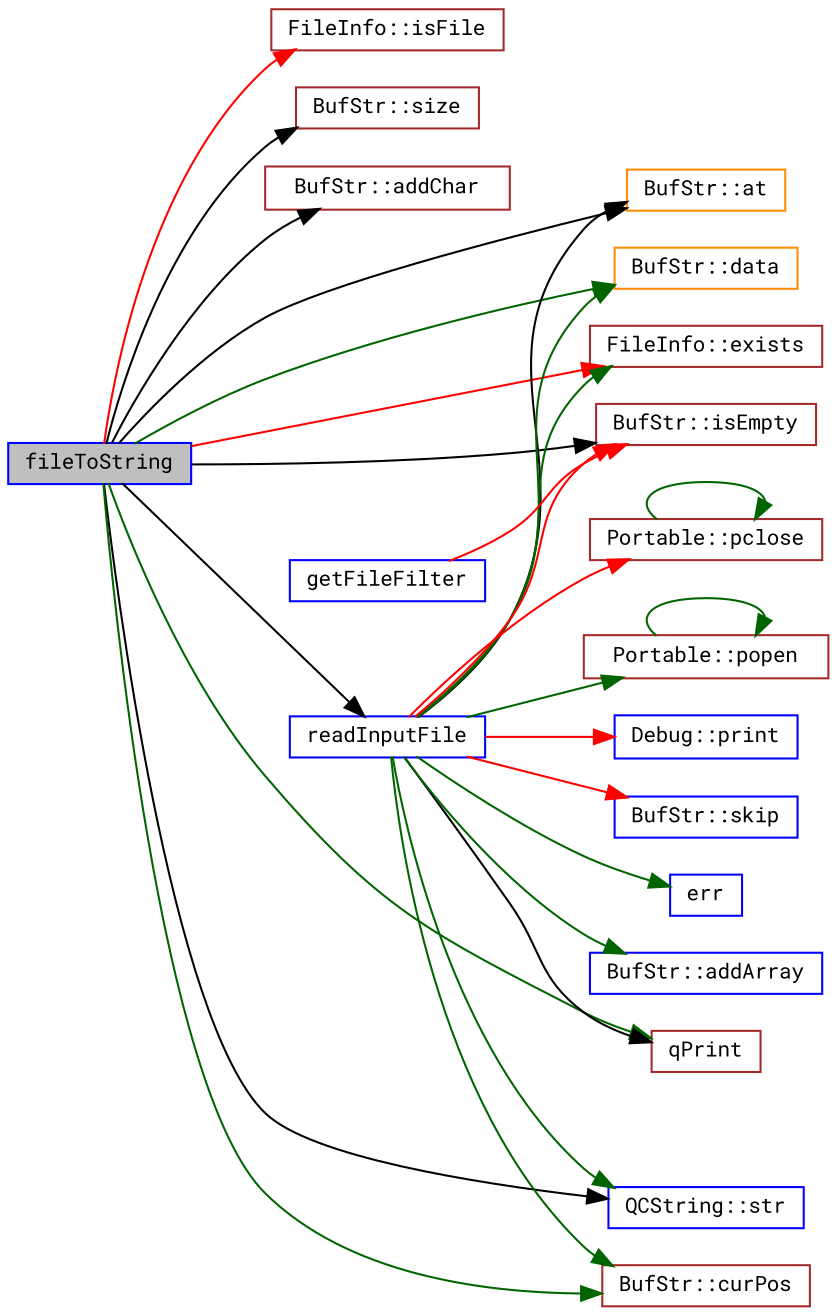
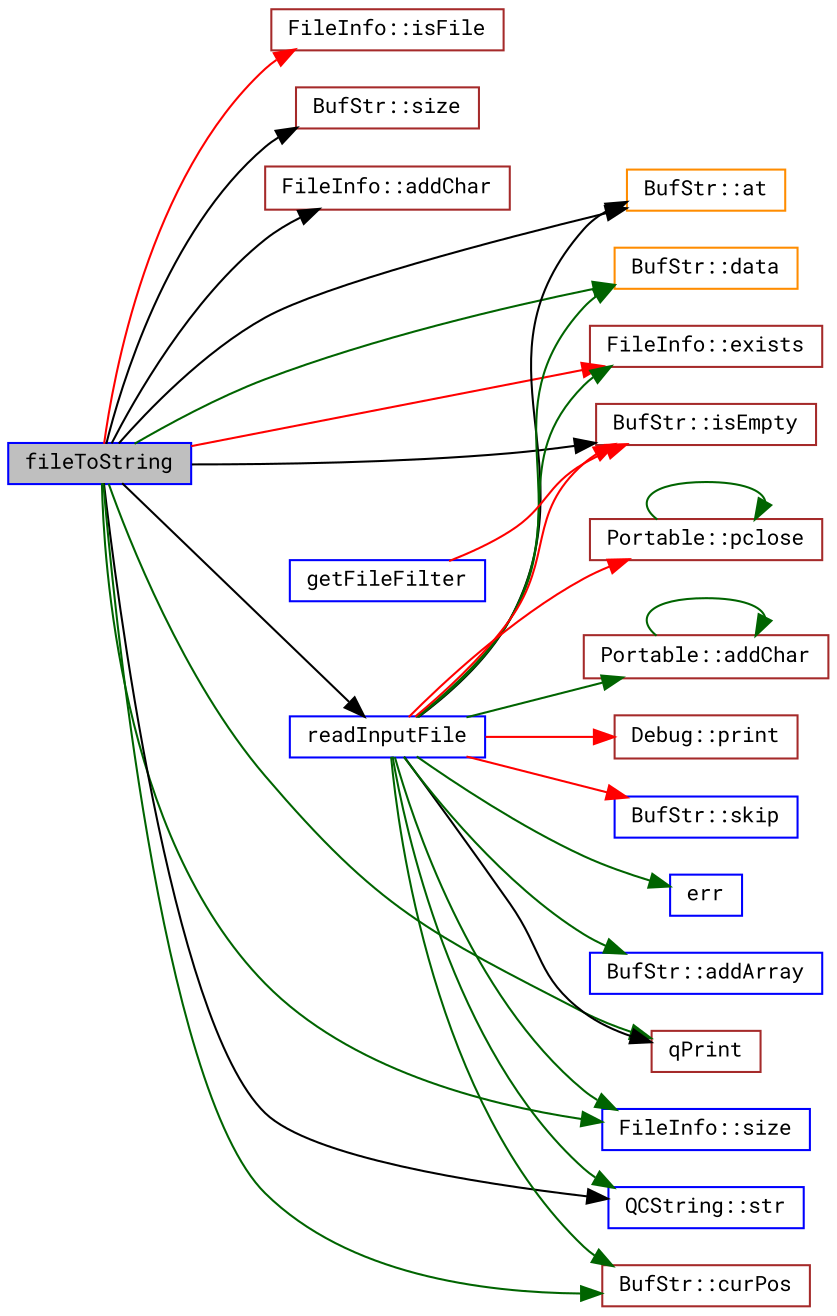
node "BufStr::addChar": label "BufStr::addChar" -> "FileInfo::addChar"
node "Portable::popen": label "Portable::popen" -> "Portable::addChar"
node "Debug::print": color blue -> brown
node "FileInfo::size": added
